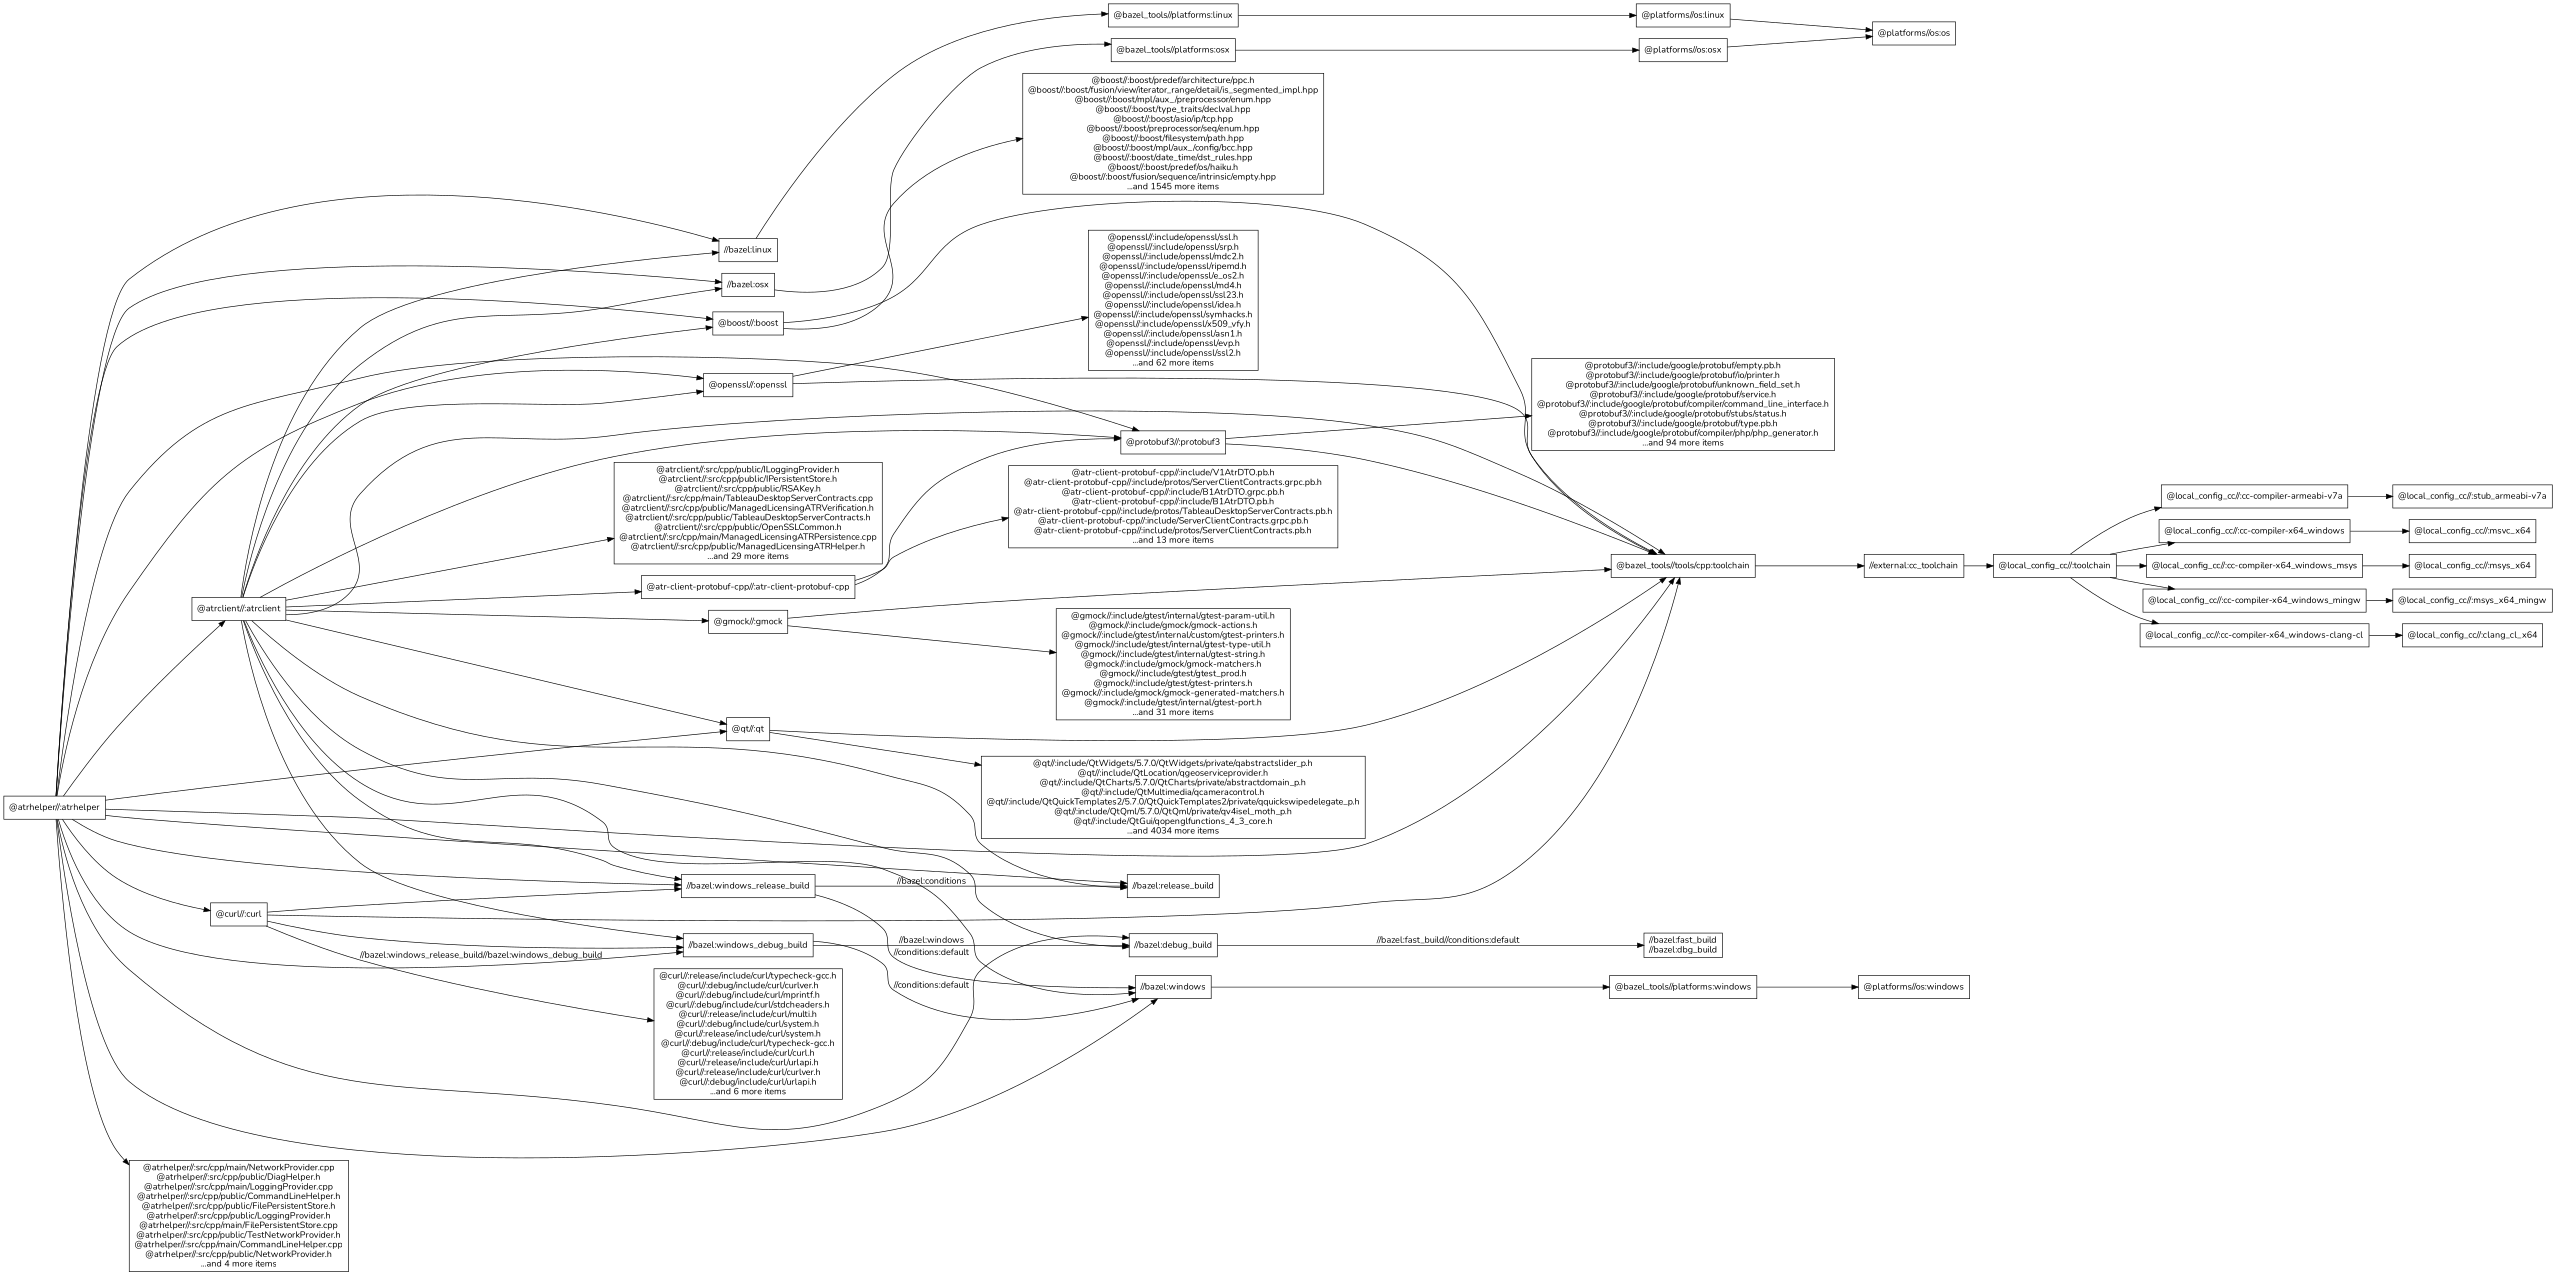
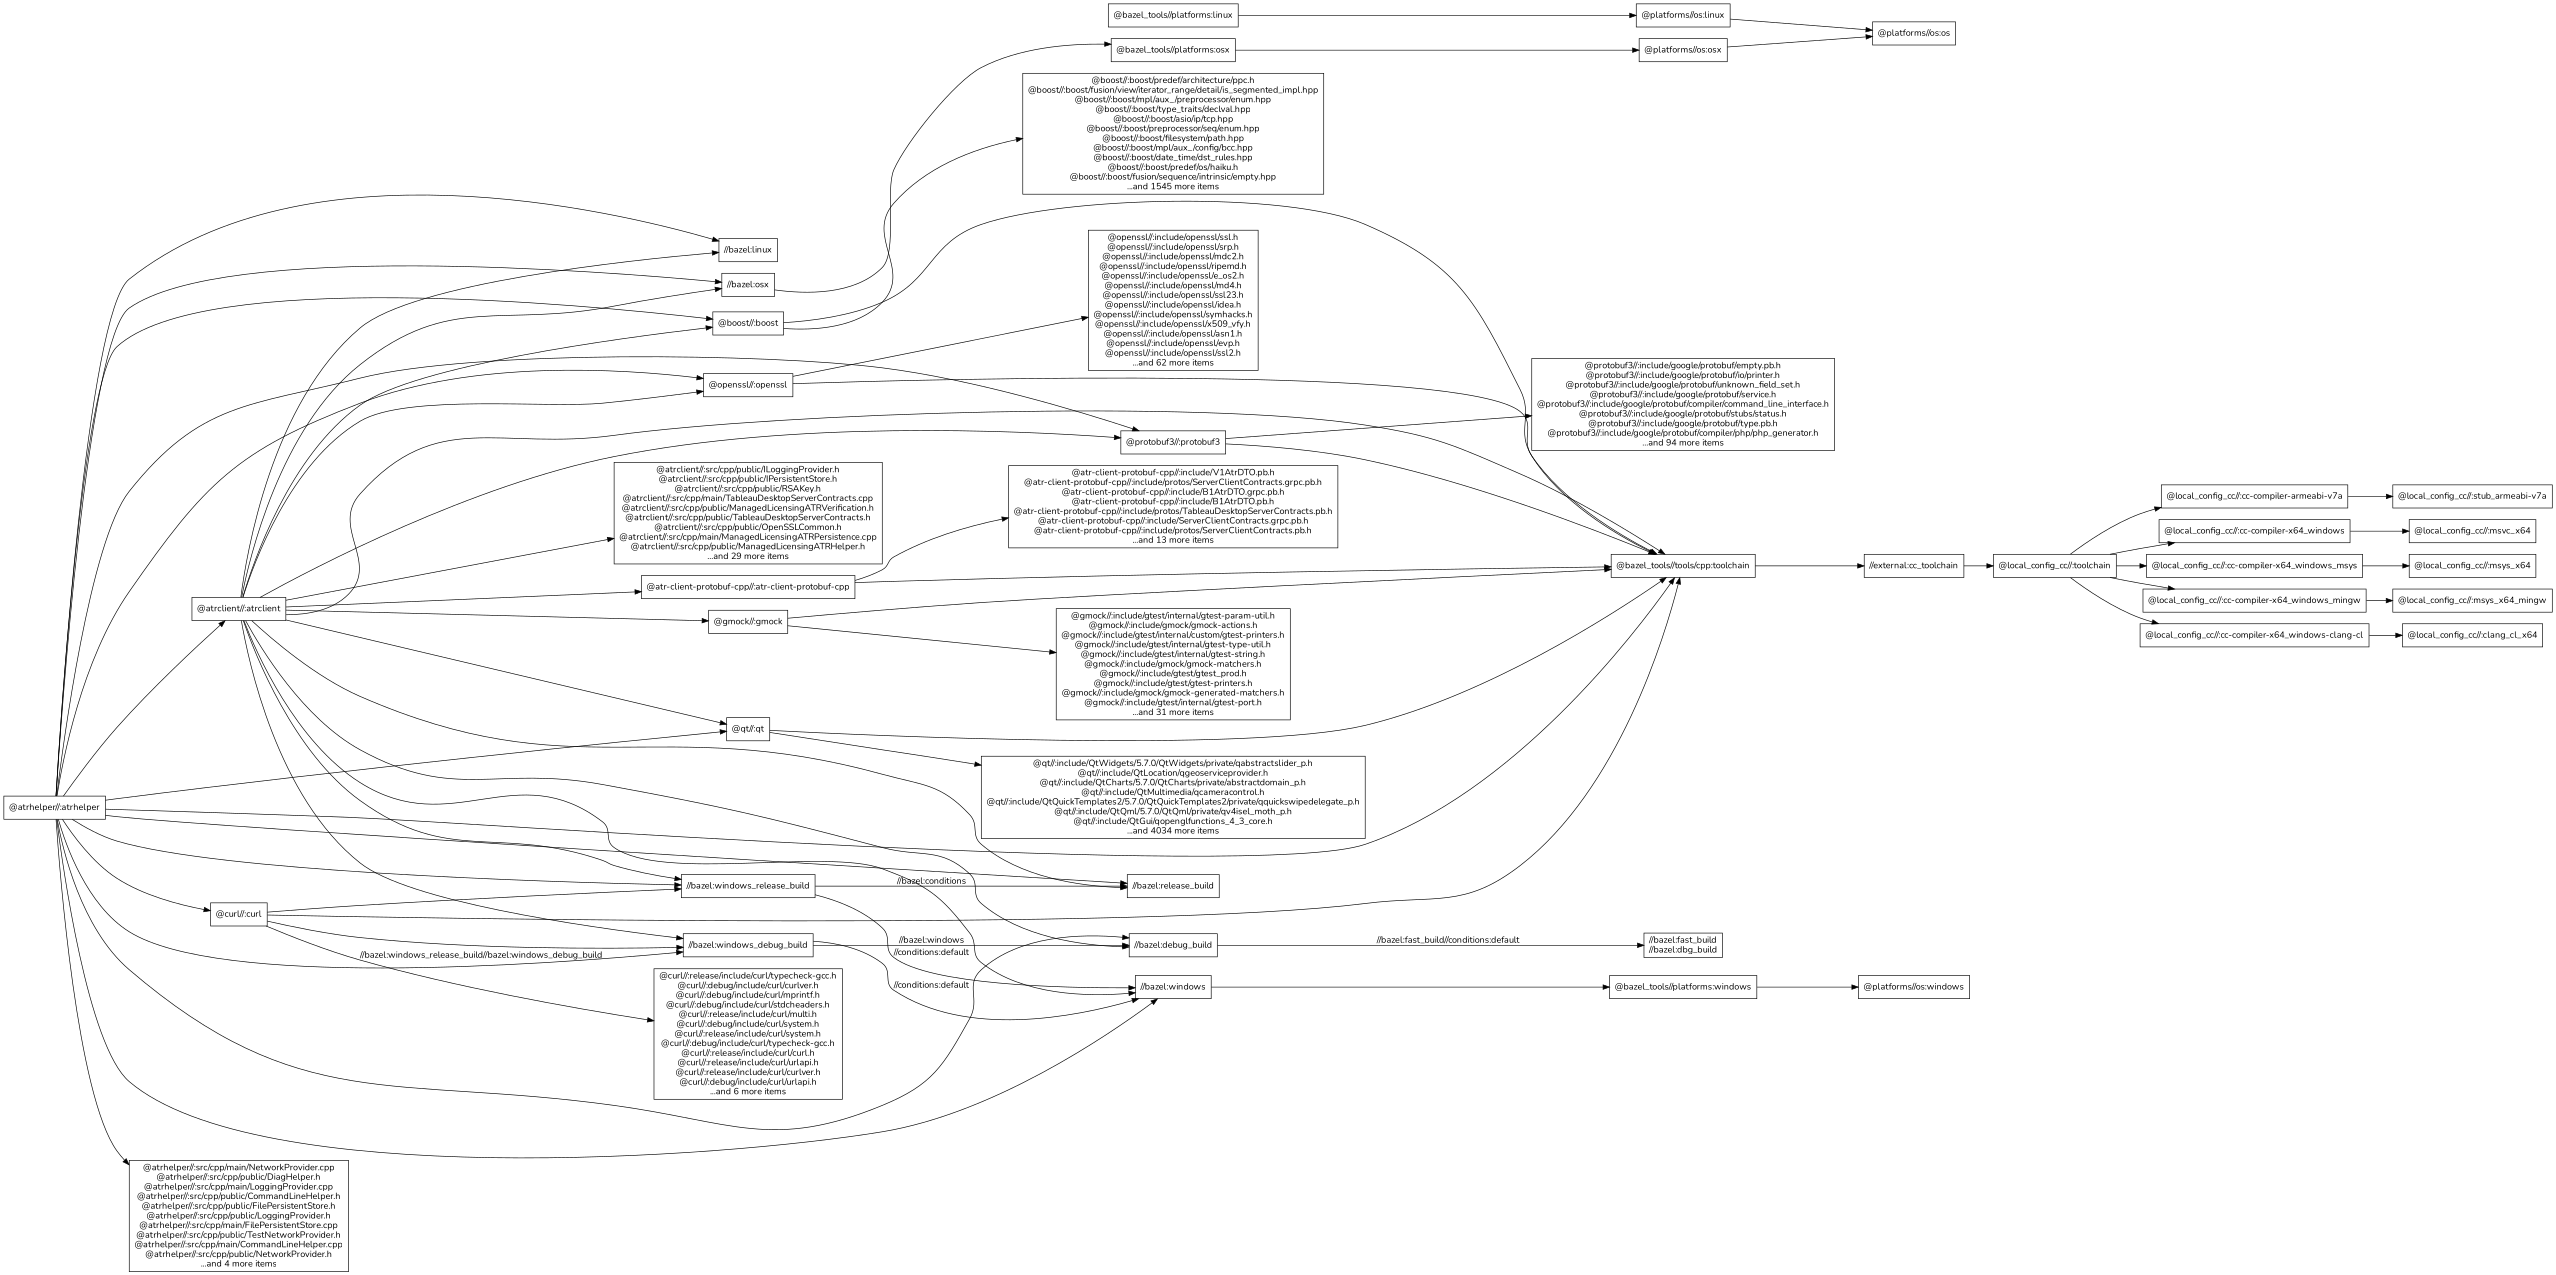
edge "//bazel:linux" -> "@bazel_tools//platforms:linux": removed
edge "@atr-client-protobuf-cpp//:atr-client-protobuf-cpp" -> "@protobuf3//:protobuf3": now "@atr-client-protobuf-cpp//:atr-client-protobuf-cpp" -> "@bazel_tools//tools/cpp:toolchain"
